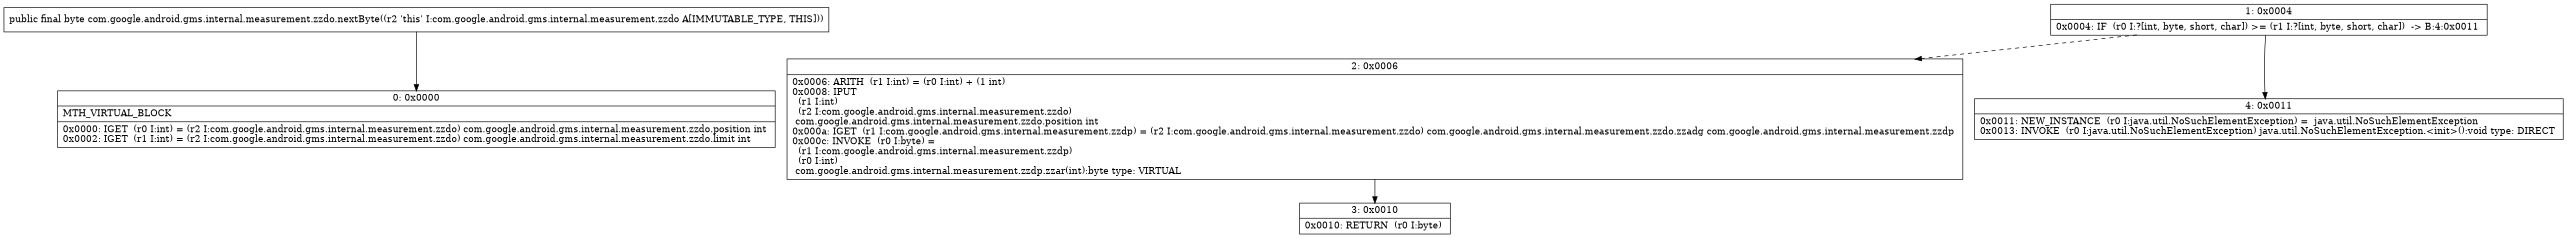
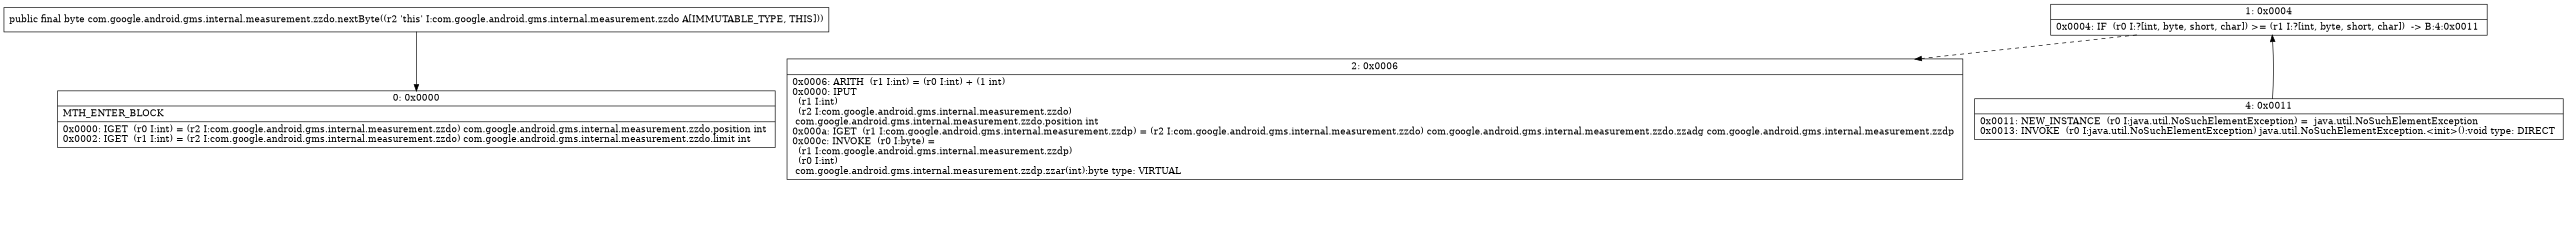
edge "1: 0x0004" -> "4: 0x0011": reversed
node "2: 0x0006": text "0x0008: IPUT" -> "0x0000: IPUT"
node "0: 0x0000": text "MTH_VIRTUAL_BLOCK" -> "MTH_ENTER_BLOCK"
node "3: 0x0010": removed
